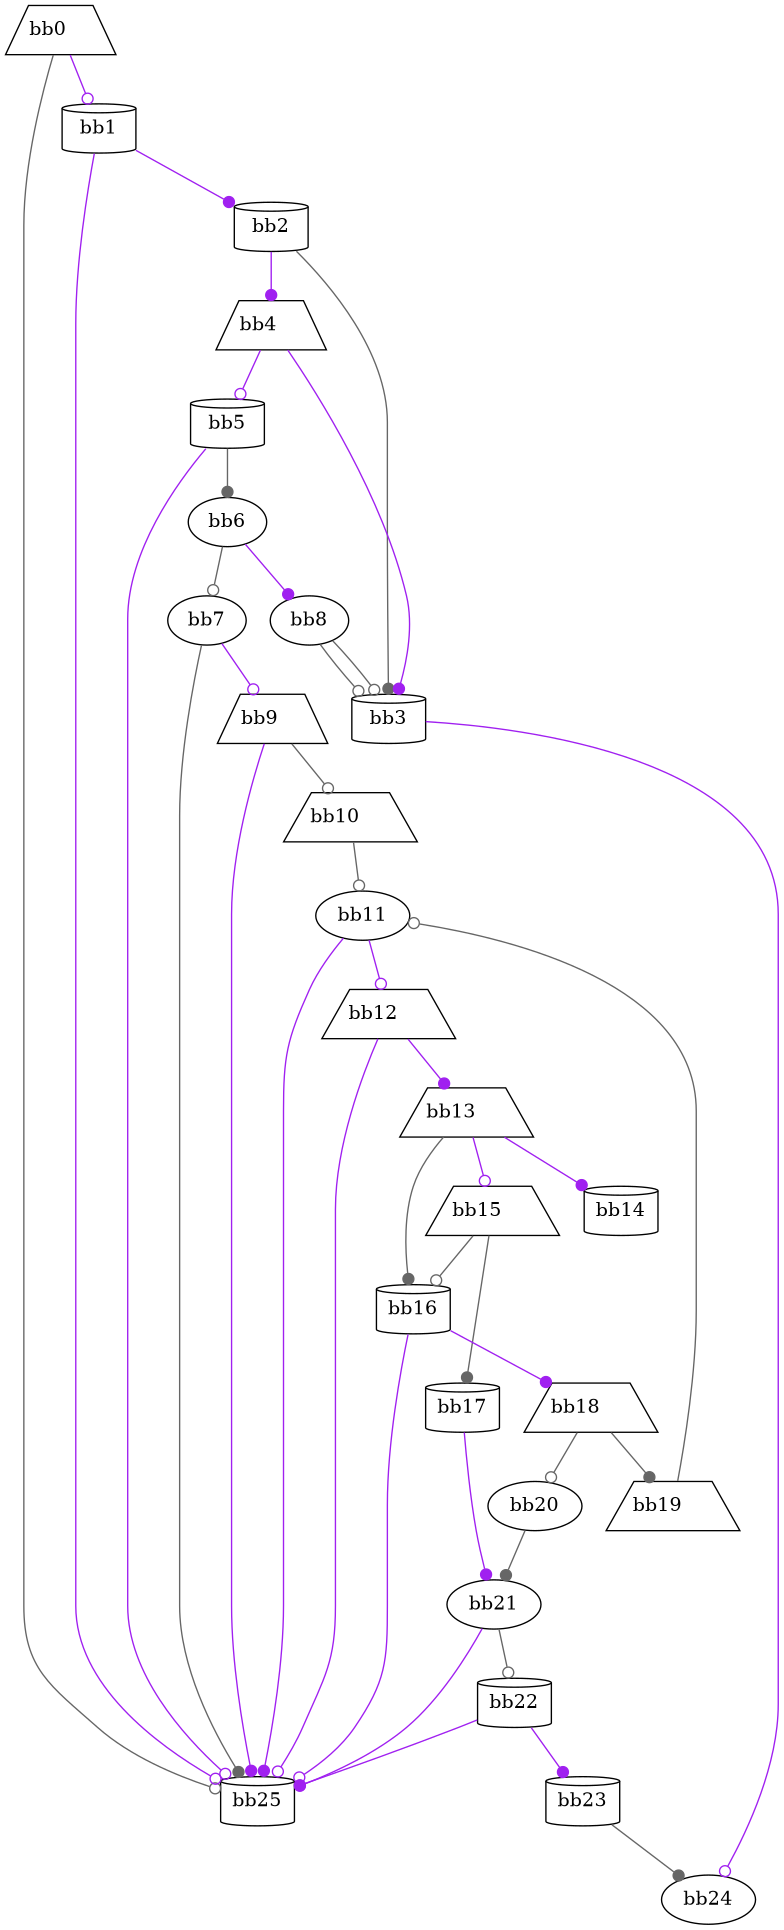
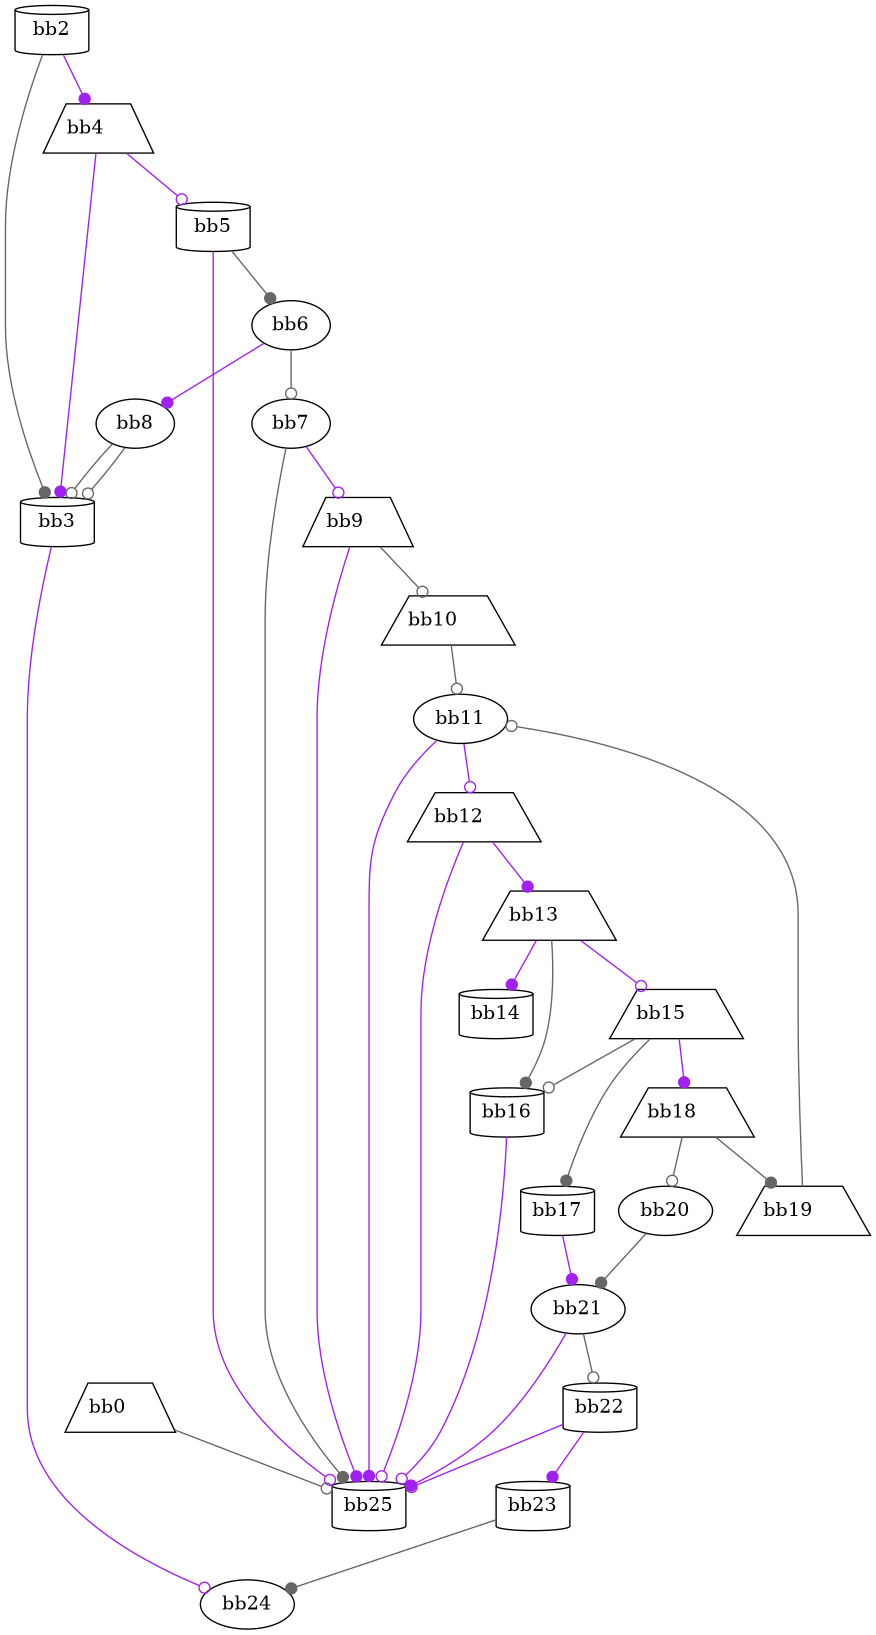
node "bb1": removed
edge "bb16" -> "bb18": now "bb15" -> "bb18"
